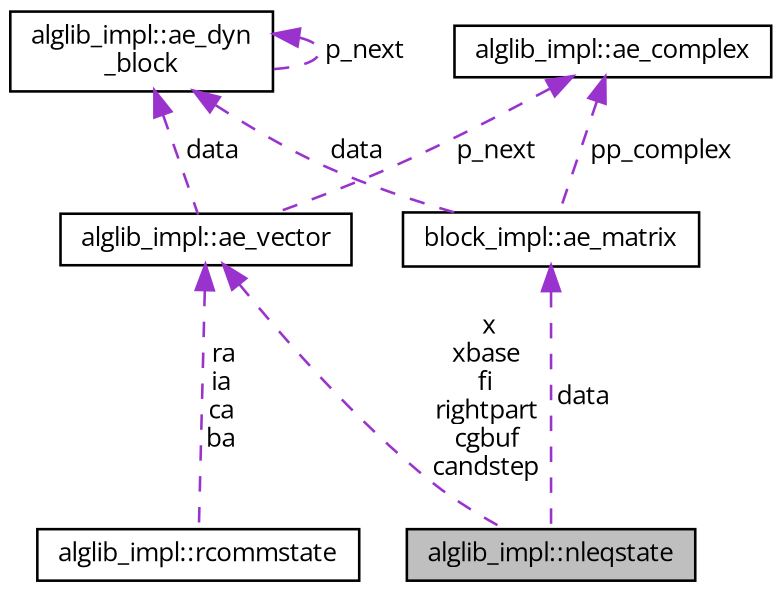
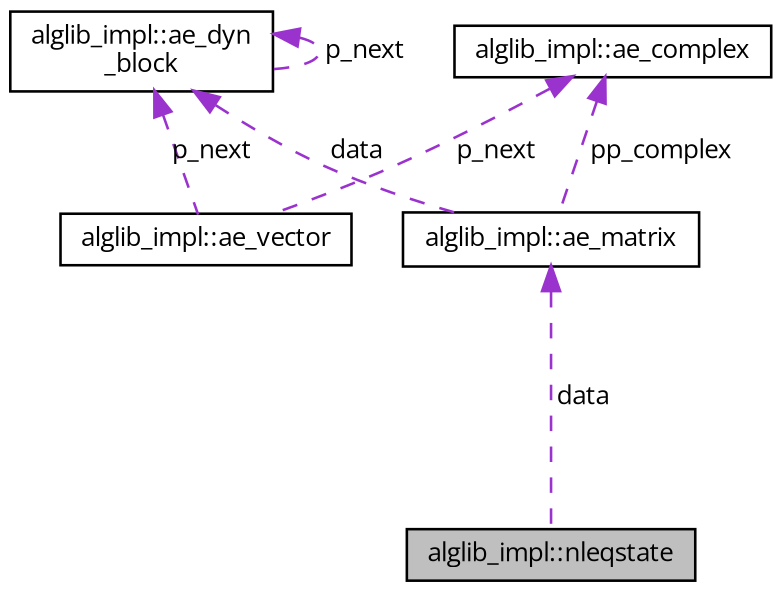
edge "alglib_impl::ae_vector" -> "alglib_impl::ae_dyn _block": label " data" -> " p_next"
node "block_impl::ae_matrix": label "block_impl::ae_matrix" -> "alglib_impl::ae_matrix"
edge "alglib_impl::nleqstate" -> "alglib_impl::ae_vector": removed, label "x xbase fi rightpart cgbuf candstep"
node "alglib_impl::rcommstate": removed
